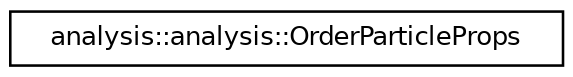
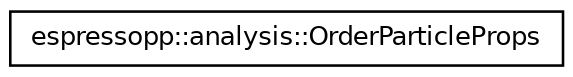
node "analysis::analysis::OrderParticleProps": label "analysis::analysis::OrderParticleProps" -> "espressopp::analysis::OrderParticleProps"
